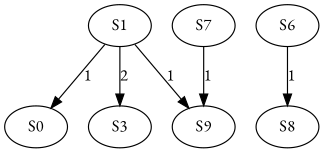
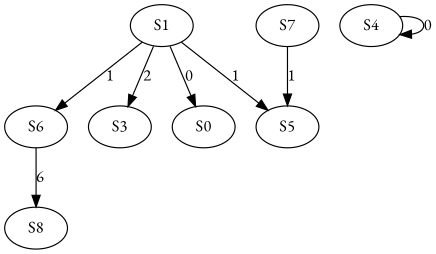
node "S4": added
edge "S1" -> "S6": added, label "1"
edge "S1" -> "S0": label "1" -> "0"
edge "S6" -> "S8": label "1" -> "6"
node "S9": label "S9" -> "S5"
